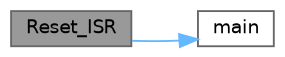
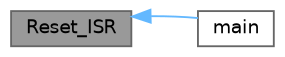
edge "Reset_ISR" -> "main": reversed
